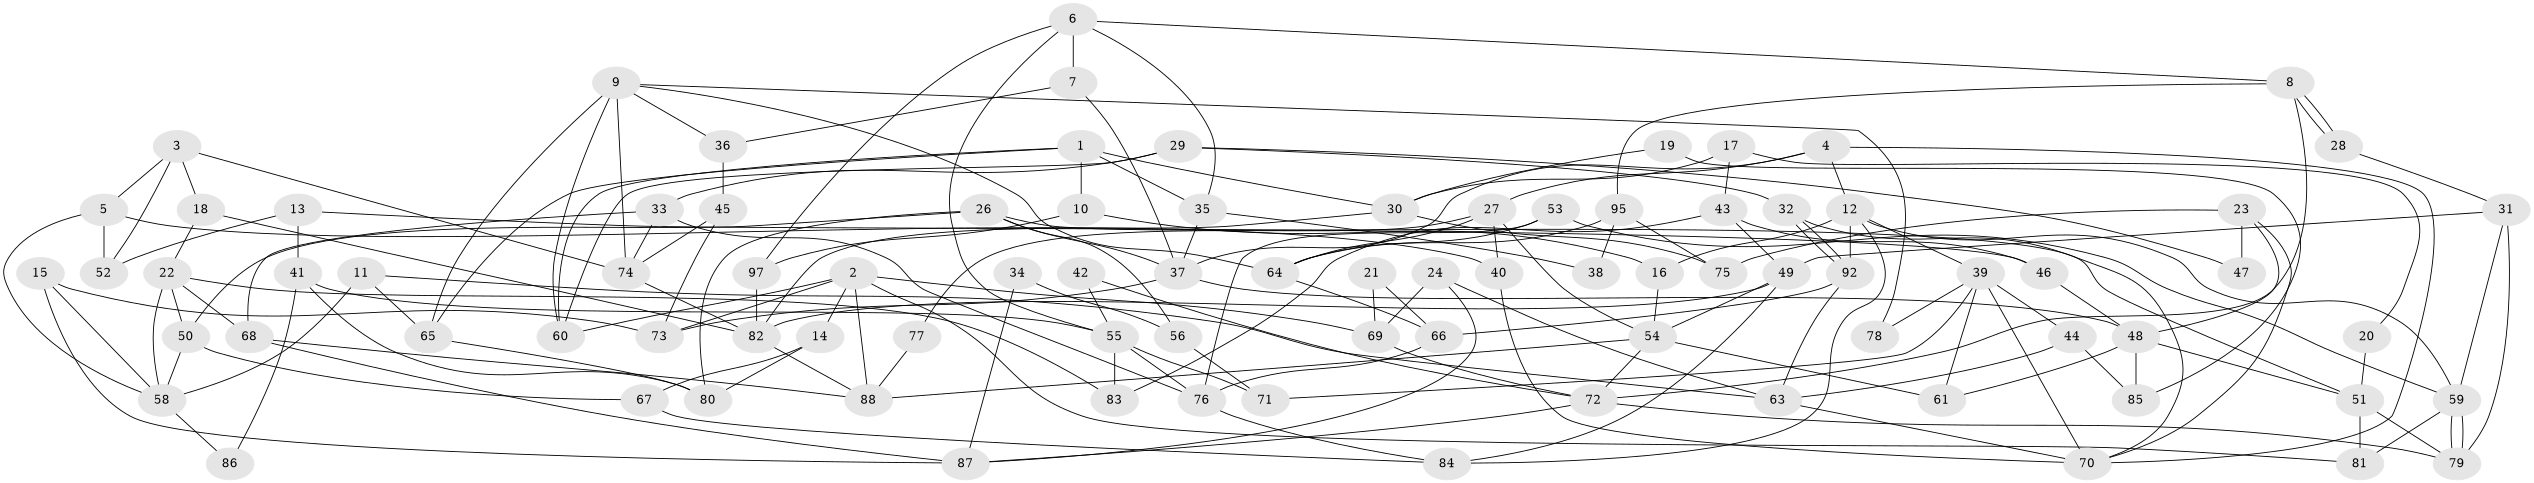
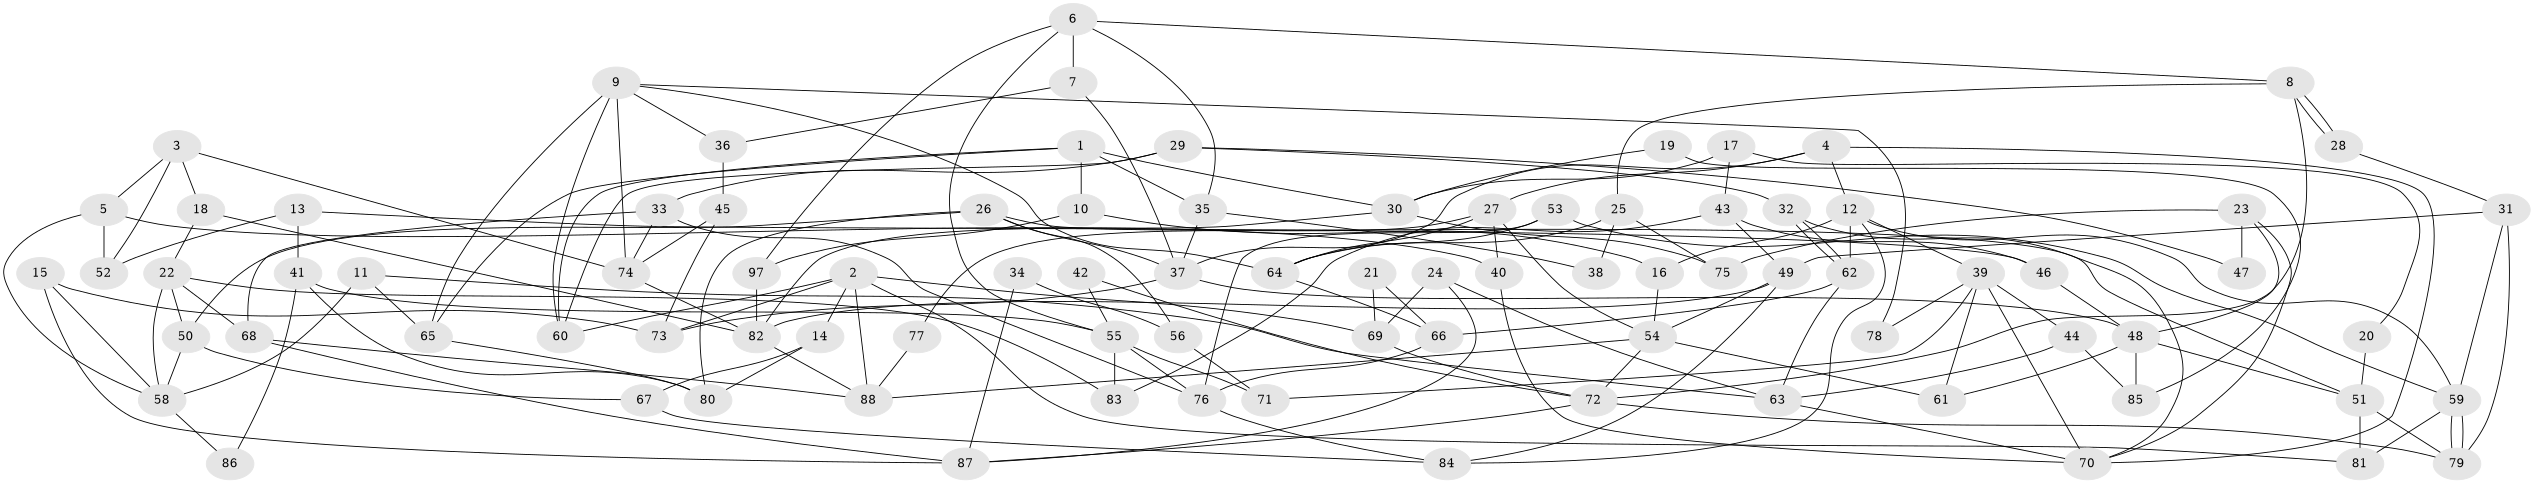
node "95": label "95" -> "25"
node "92": label "92" -> "62"
